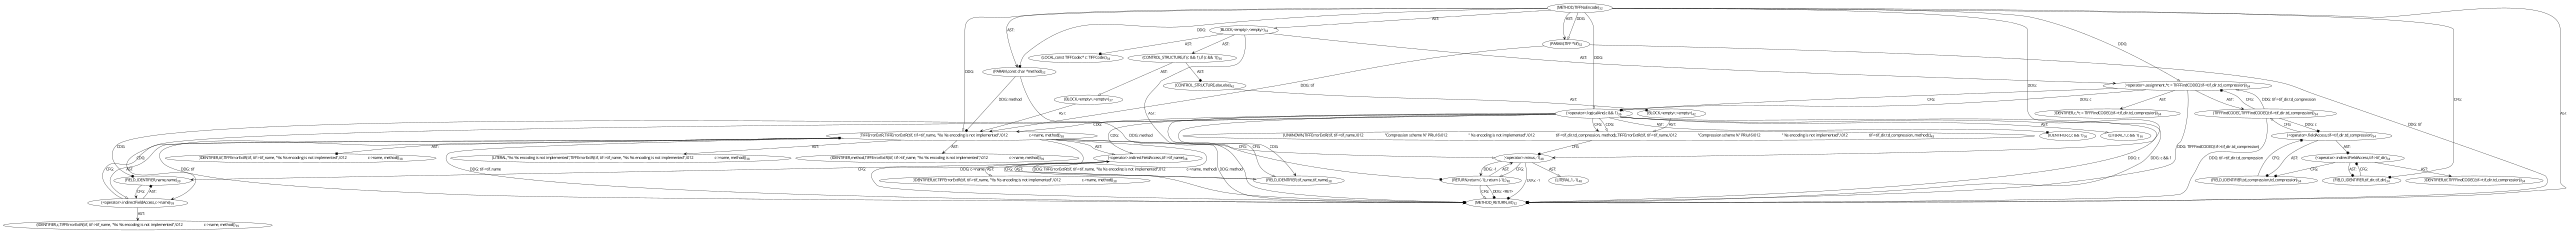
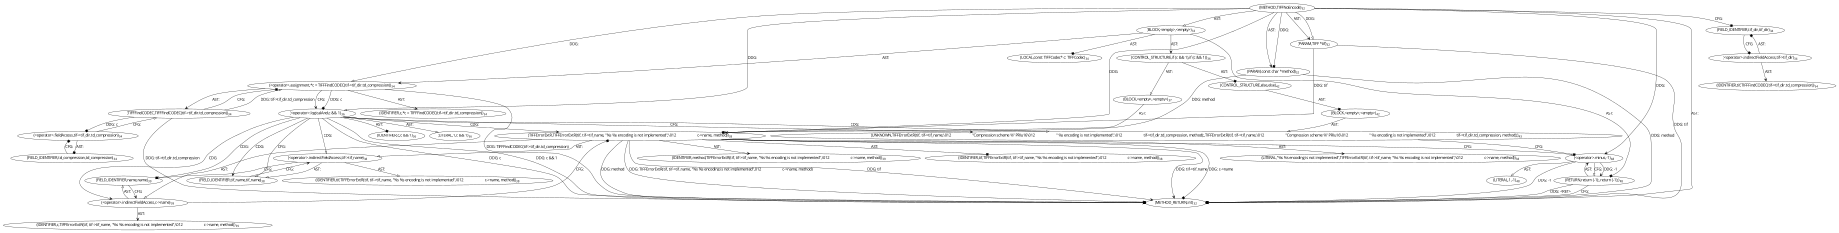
edge "(<operator>.fieldAccess,tif->tif_dir.td_compression)" -> "(<operator>.indirectFieldAccess,tif->tif_dir)": removed, label "AST:"
edge "(<operator>.indirectFieldAccess,tif->tif_dir)" -> "(FIELD_IDENTIFIER,td_compression,td_compression)": removed, label "CFG:"
edge "(<operator>.indirectFieldAccess,c->name)" -> "(FIELD_IDENTIFIER,name,name)": arrowhead box -> onormal
